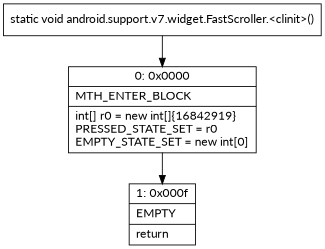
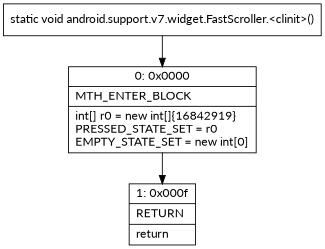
node "1: 0x000f": text "EMPTY" -> "RETURN"
